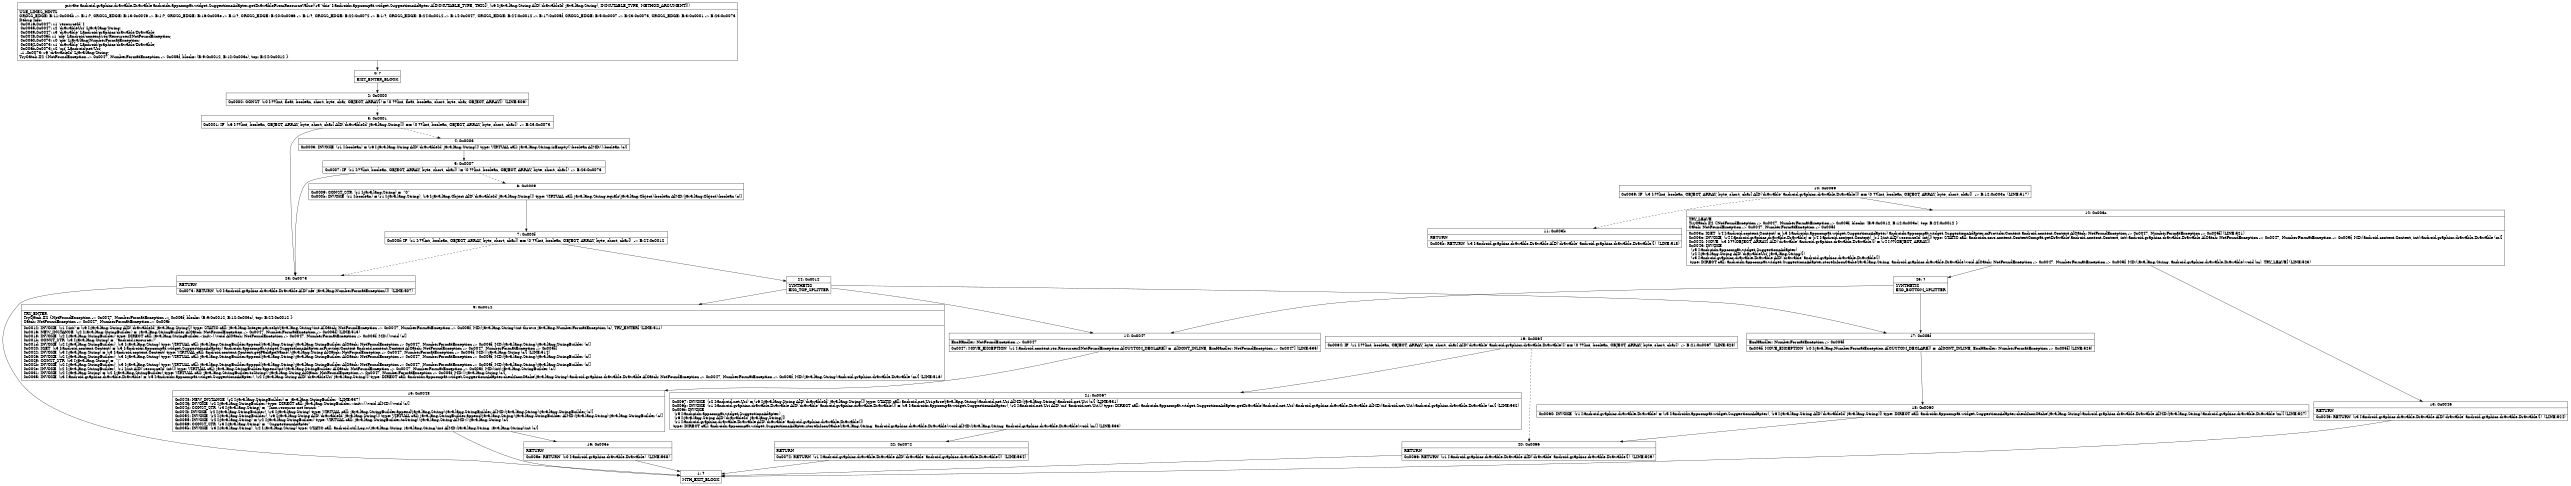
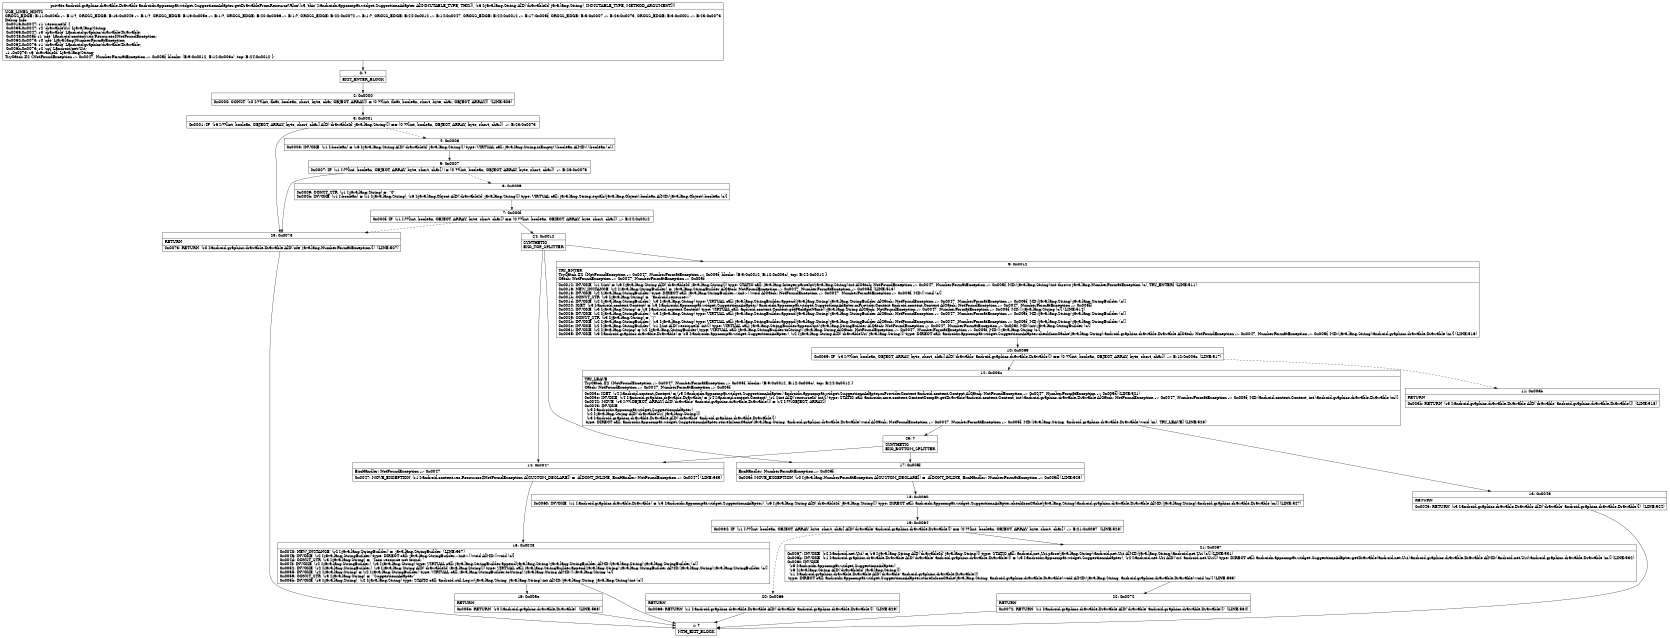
edge "2: 0x0000" -> "3: 0x0001": style dashed -> solid
edge "9: 0x0012" -> "10: 0x0039": added
edge "18: 0x0060" -> "20: 0x0066": now "18: 0x0060" -> "19: 0x0064"
